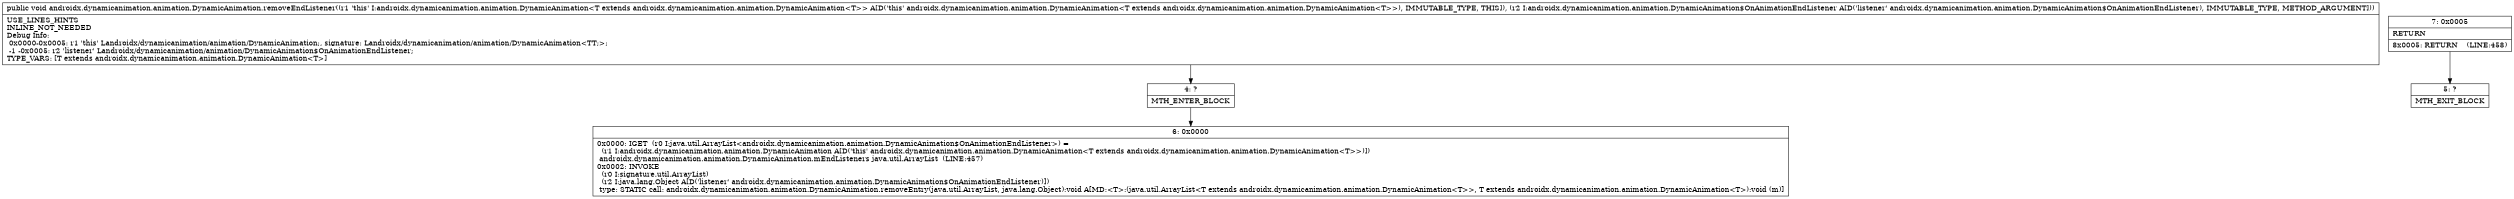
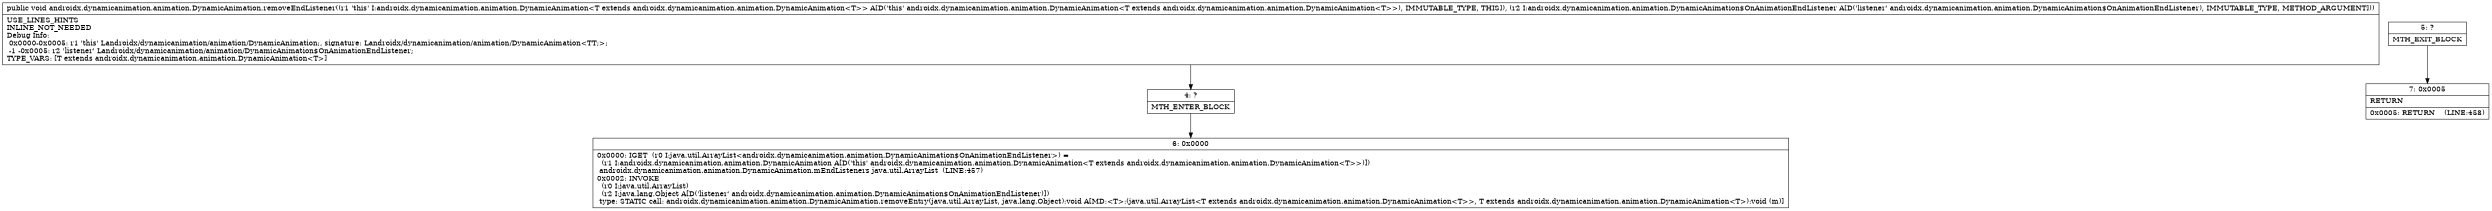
node "7: 0x0005": text "8x0005: RETURN    (LINE:458)" -> "0x0005: RETURN    (LINE:458)"
edge "7: 0x0005" -> "5: ?": reversed
node "6: 0x0000": text "(r0 I:signature.util.ArrayList)" -> "(r0 I:java.util.ArrayList)"
